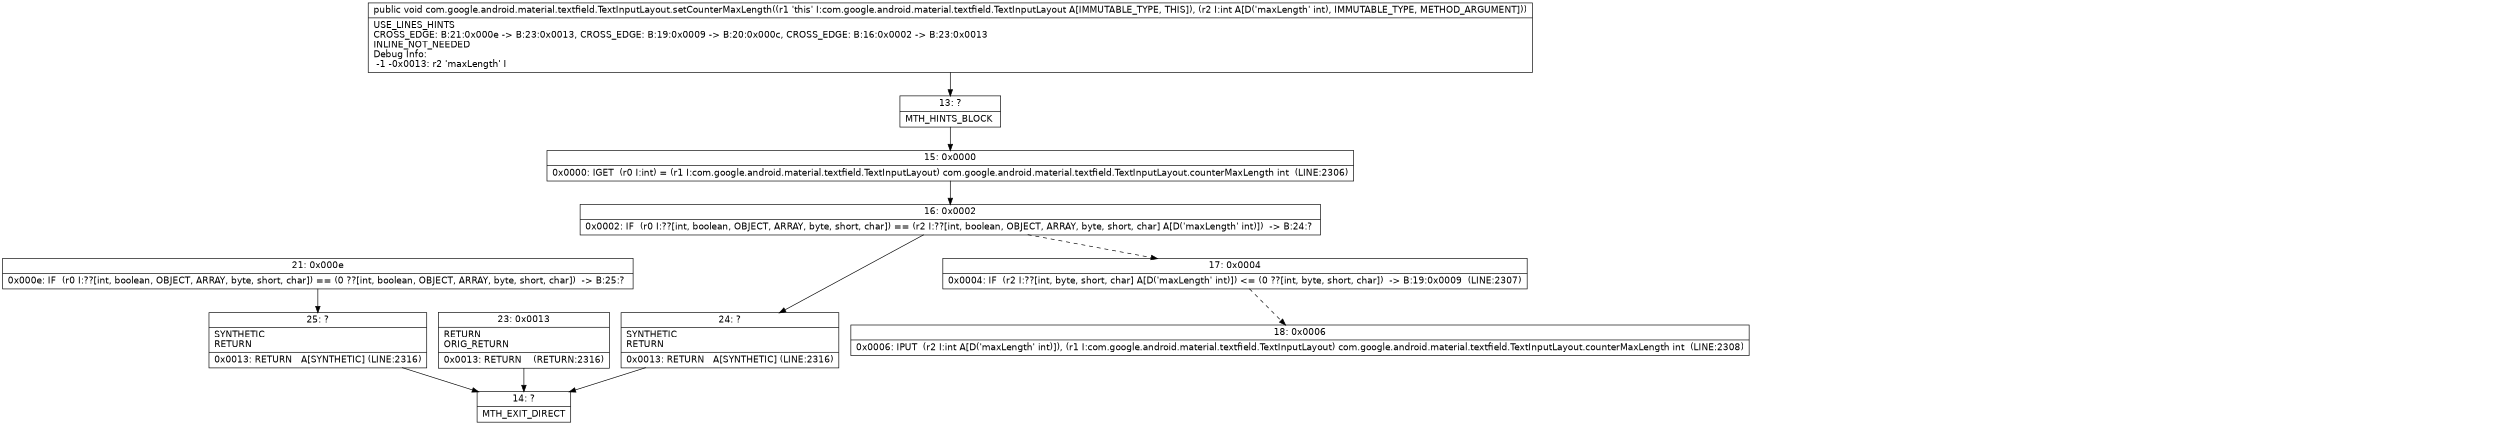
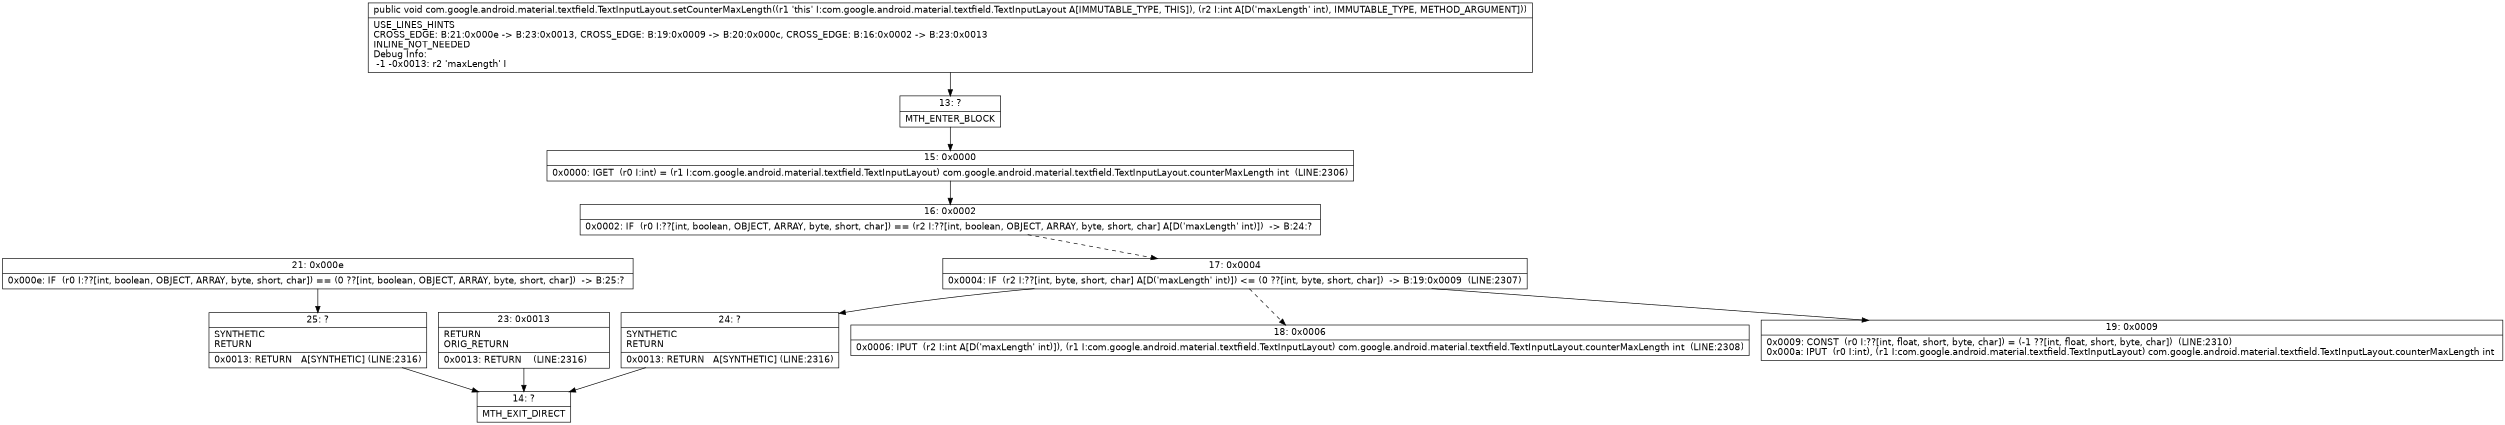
node "13: ?": text "MTH_HINTS_BLOCK" -> "MTH_ENTER_BLOCK"
edge "16: 0x0002" -> "24: ?": now "17: 0x0004" -> "24: ?"
node "19: 0x0009": added
node "23: 0x0013": text "0x0013: RETURN    (RETURN:2316)" -> "0x0013: RETURN    (LINE:2316)"
